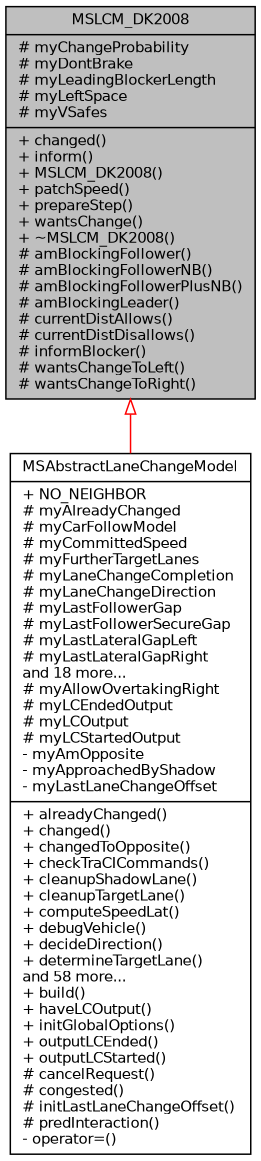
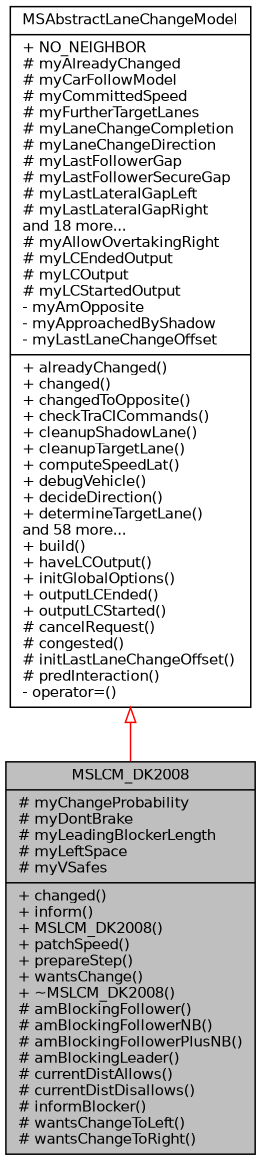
edge "MSAbstractLaneChangeModel" -> "MSLCM_DK2008": reversed
